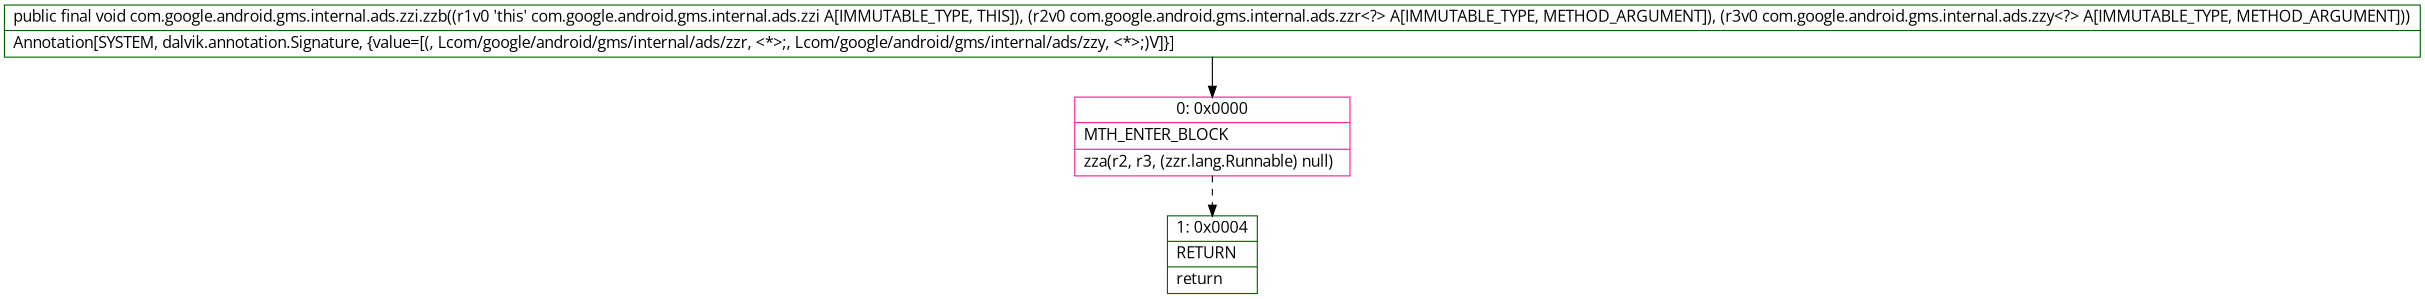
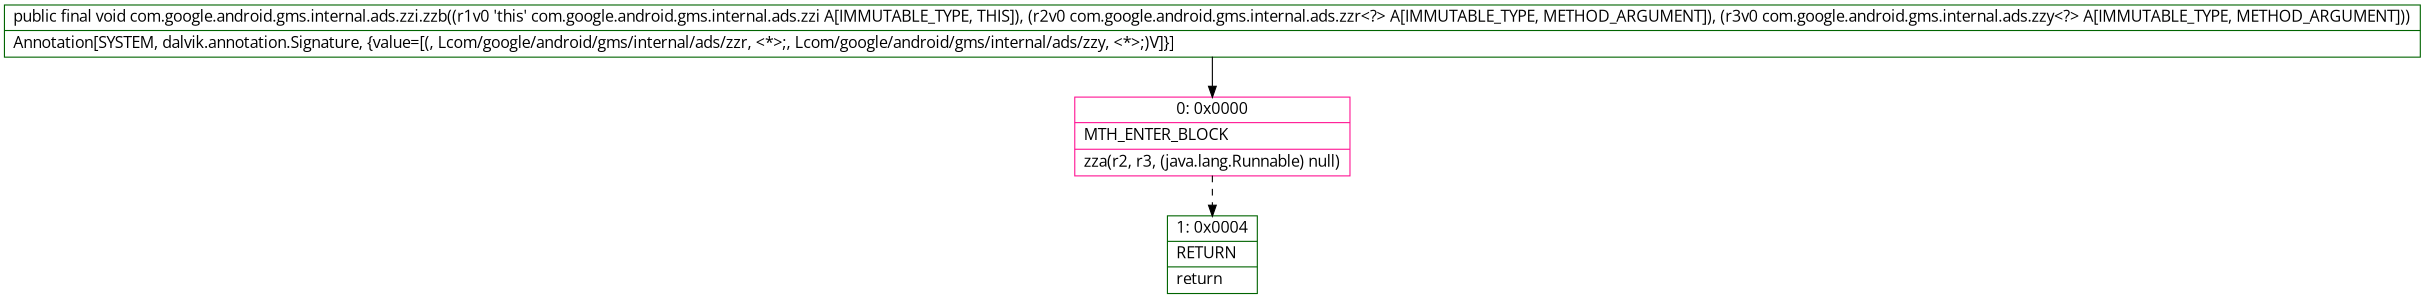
node "0: 0x0000": text "zza(r2, r3, (zzr.lang.Runnable) null)" -> "zza(r2, r3, (java.lang.Runnable) null)"
